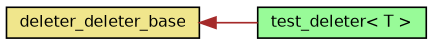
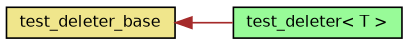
node "deleter_deleter_base": label "deleter_deleter_base" -> "test_deleter_base"
